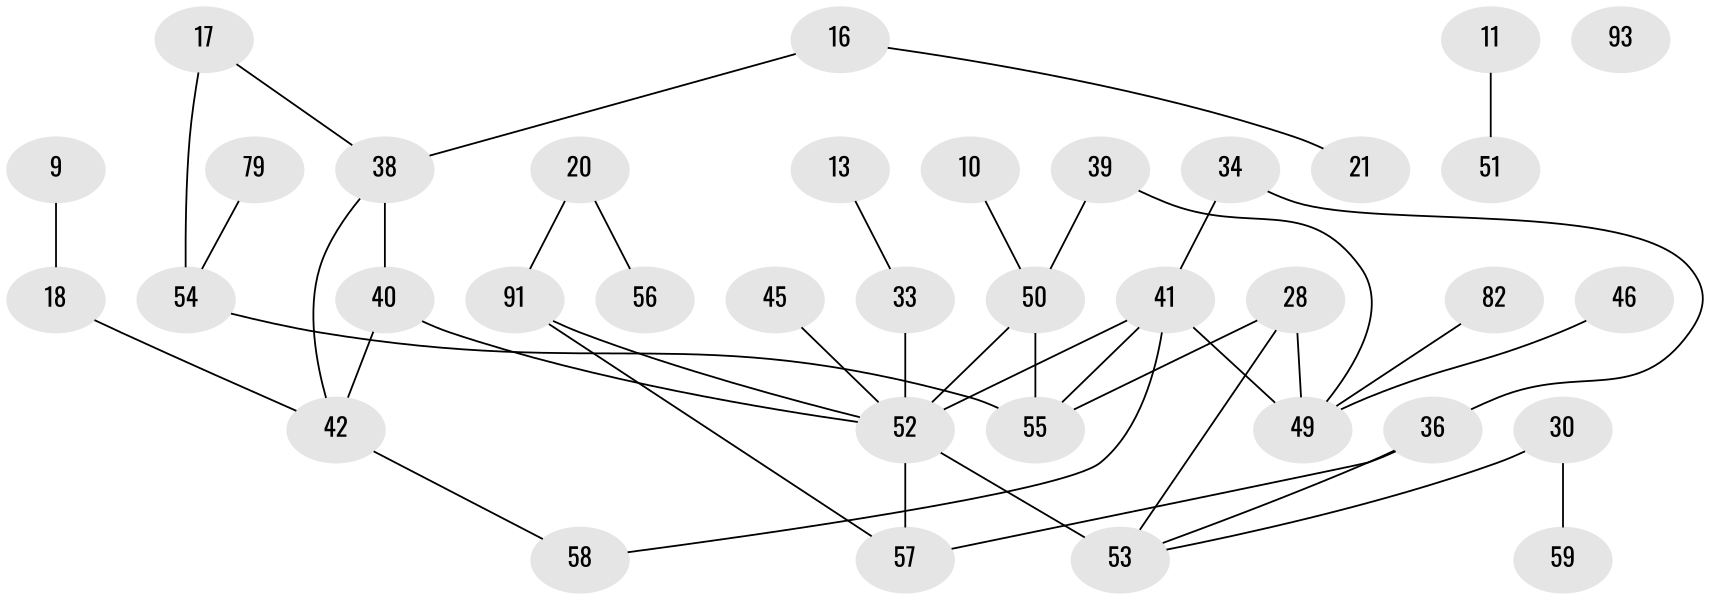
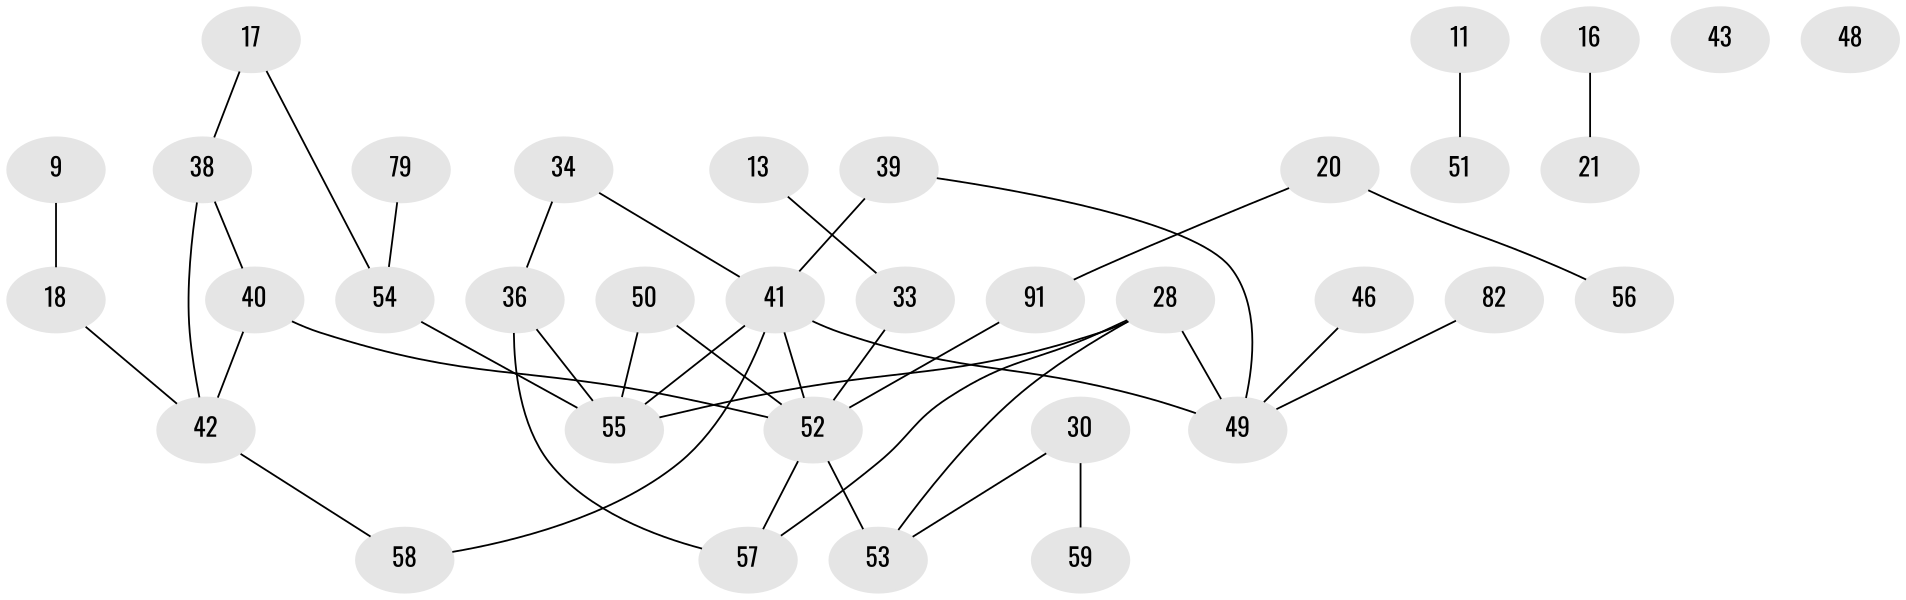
node "93": label "93" -> "43"
node "48": added
edge "16" -- "38": removed
node "10": removed
edge "39" -- "50": now "39" -- "41"
node "45": removed
edge "91" -- "57": now "28" -- "57"
edge "36" -- "53": now "36" -- "55"
